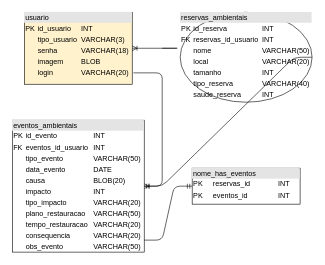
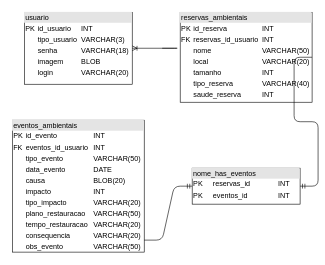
node "usuario PK id_usuario INT tipo_usuario VARCHAR(3) senha VARCHAR(18) imagem BLOB login VARCHAR(20)": fillcolor #fff2cc -> #ffffff
node "reservas_ambientais PK id_reserva INT FK reservas_id_usuario INT nome VARCHAR(50) local VARCHAR(20) tamanho INT tipo_reserva VARCHAR(40) saude_reserva INT": shape ellipse -> rectangle
edge "usuario PK id_usuario INT tipo_usuario VARCHAR(3) senha VARCHAR(18) imagem BLOB login VARCHAR(20)" -> "eventos_ambientais PK id_evento INT FK eventos_id_usuario INT tipo_evento VARCHAR(50) data_evento DATE causa BLOB(20) impacto INT tipo_impacto VARCHAR(20) plano_restauracao VARCHAR(50) tempo_restauracao VARCHAR(20) consequencia VARCHAR(20) obs_evento VARCHAR(50)": removed
edge "reservas_ambientais PK id_reserva INT FK reservas_id_usuario INT nome VARCHAR(50) local VARCHAR(20) tamanho INT tipo_reserva VARCHAR(40) saude_reserva INT" -> "eventos_ambientais PK id_evento INT FK eventos_id_usuario INT tipo_evento VARCHAR(50) data_evento DATE causa BLOB(20) impacto INT tipo_impacto VARCHAR(20) plano_restauracao VARCHAR(50) tempo_restauracao VARCHAR(20) consequencia VARCHAR(20) obs_evento VARCHAR(50)": now "reservas_ambientais PK id_reserva INT FK reservas_id_usuario INT nome VARCHAR(50) local VARCHAR(20) tamanho INT tipo_reserva VARCHAR(40) saude_reserva INT" -> "nome_has_eventos PK reservas_id INT PK eventos_id INT"
